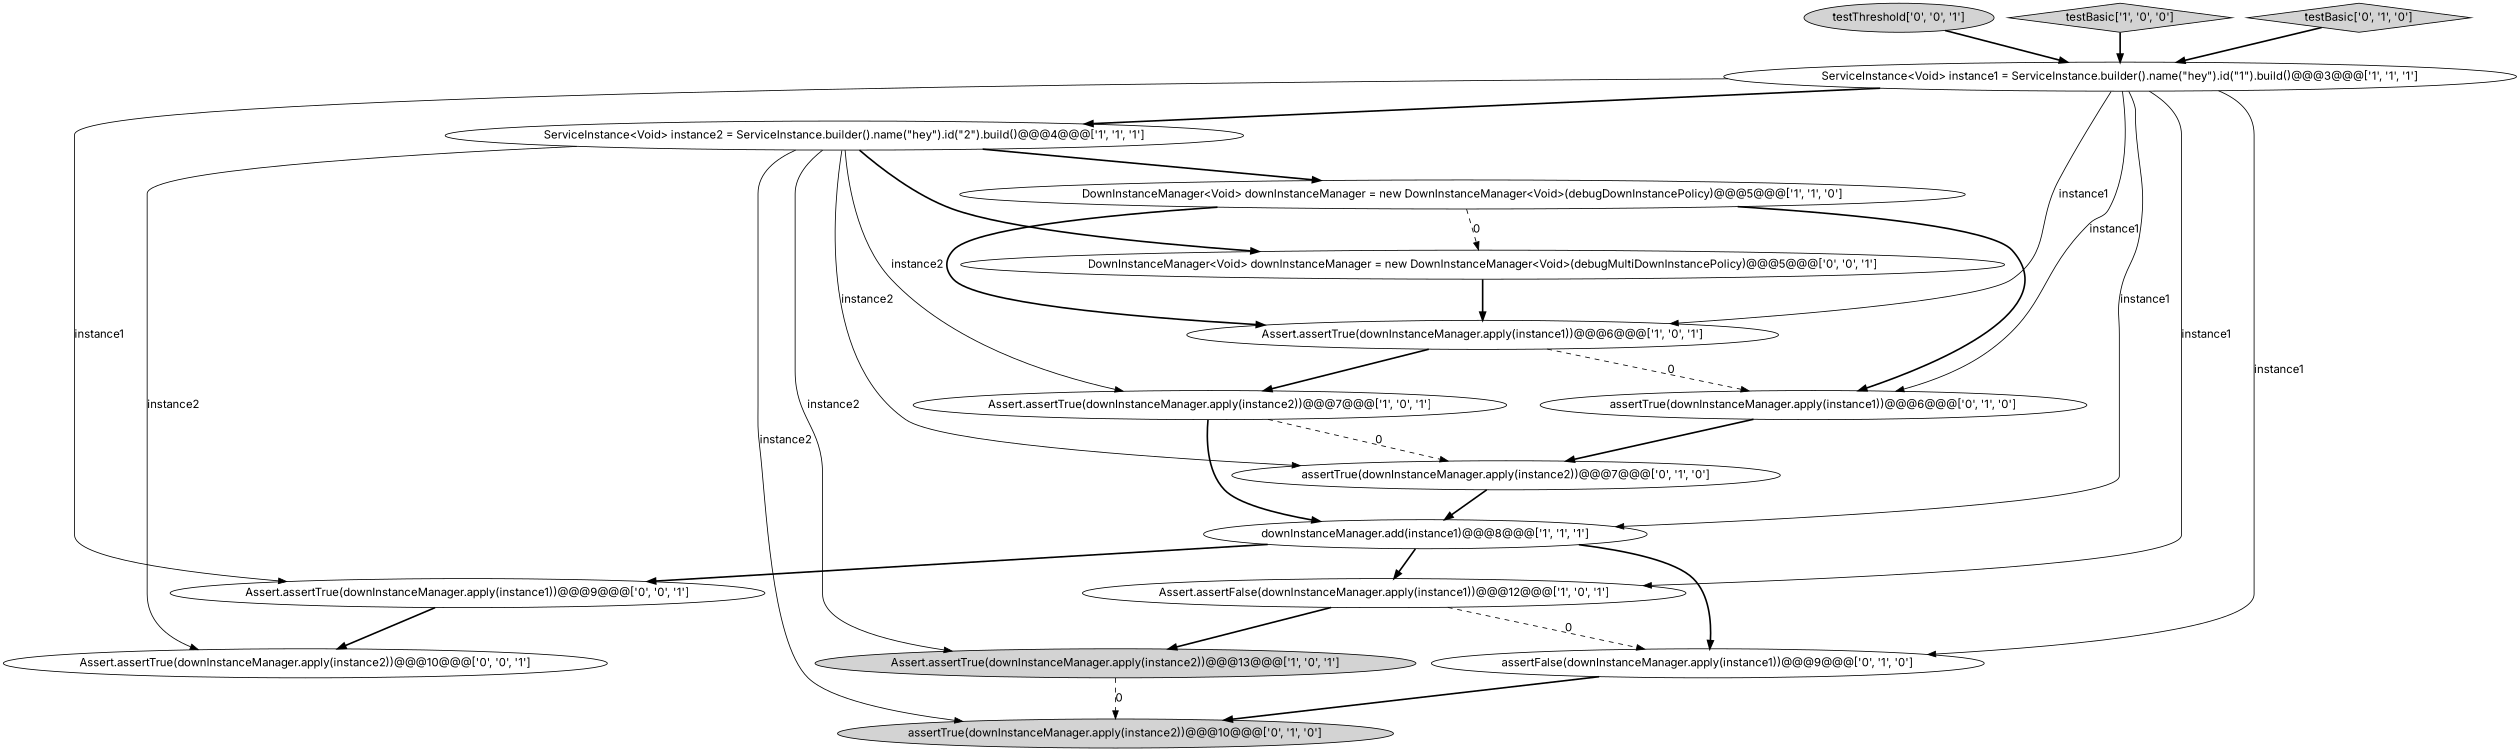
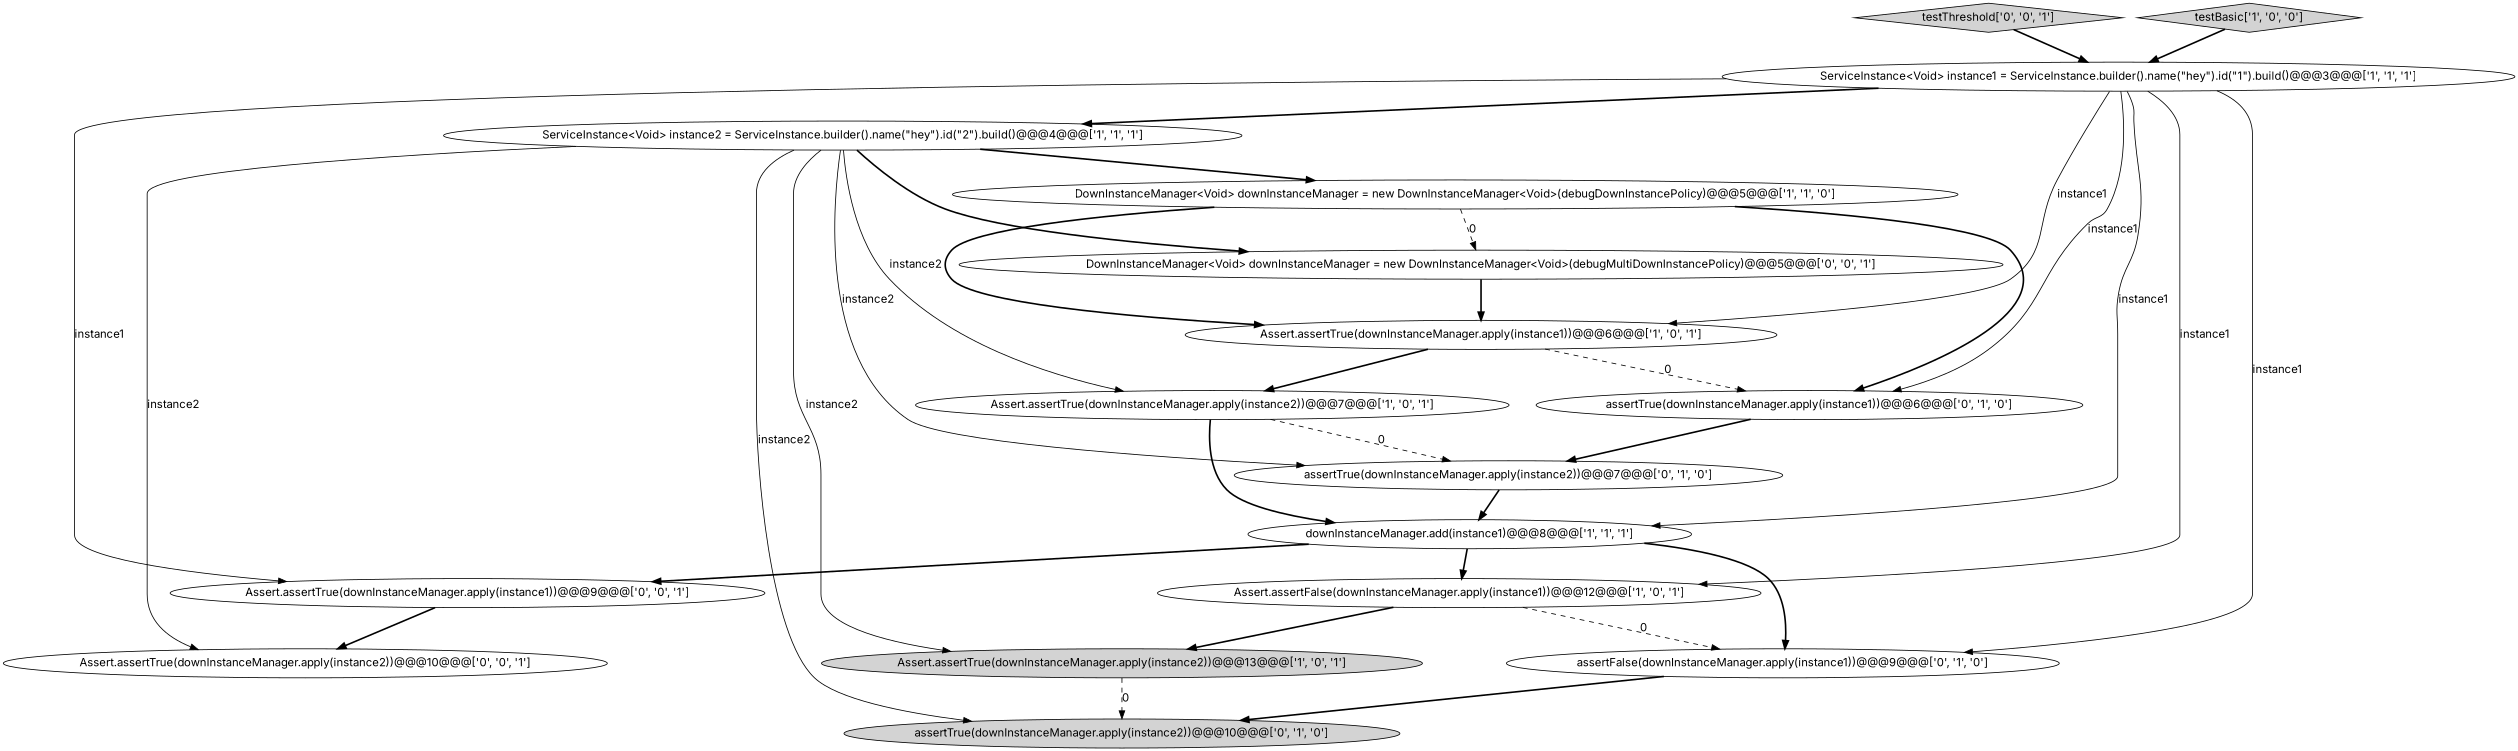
node "testThreshold['0', '0', '1']": shape ellipse -> diamond
node "testBasic['0', '1', '0']": removed
